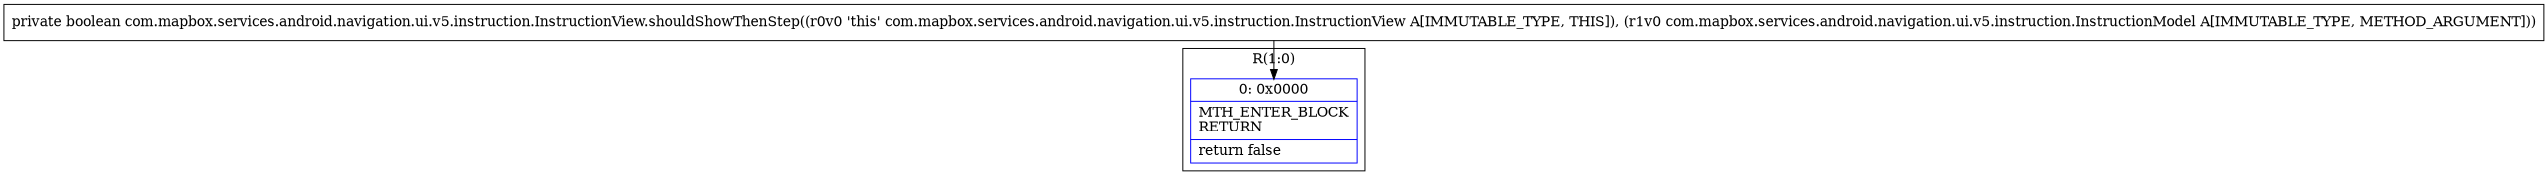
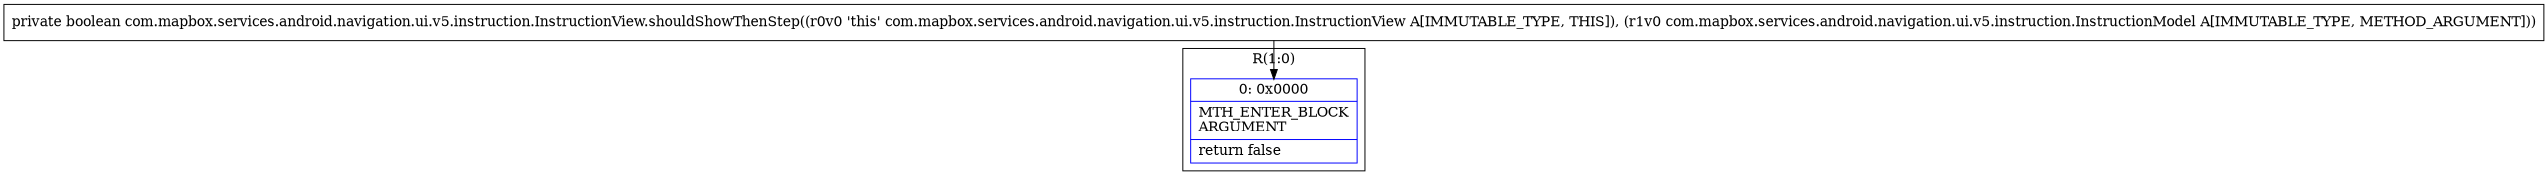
node "0: 0x0000": text "RETURN" -> "ARGUMENT"
